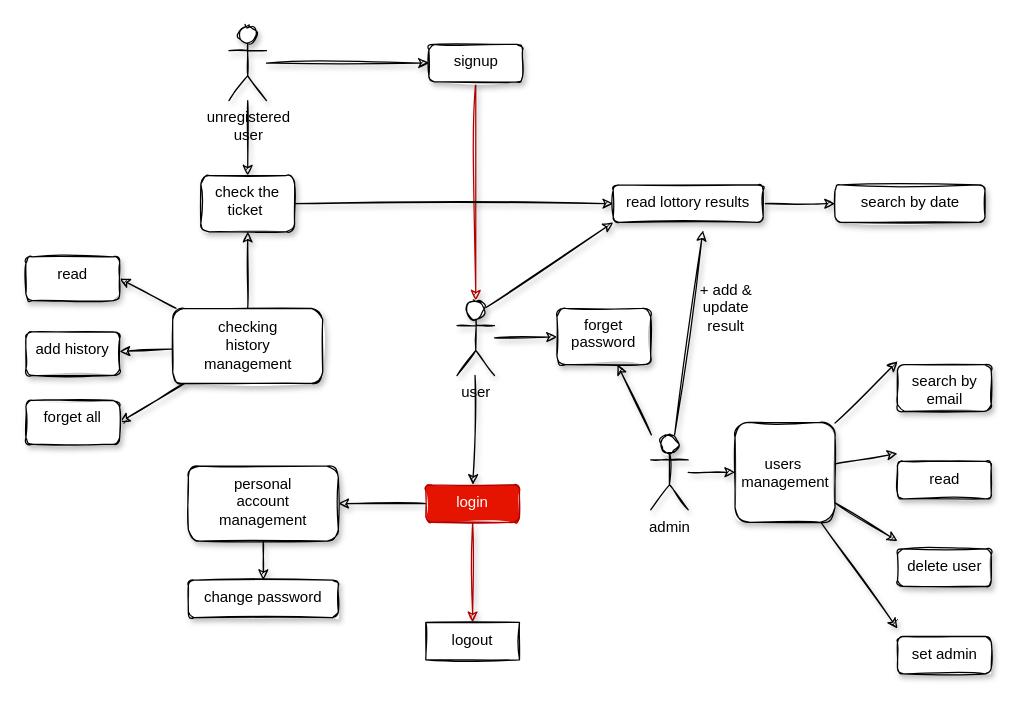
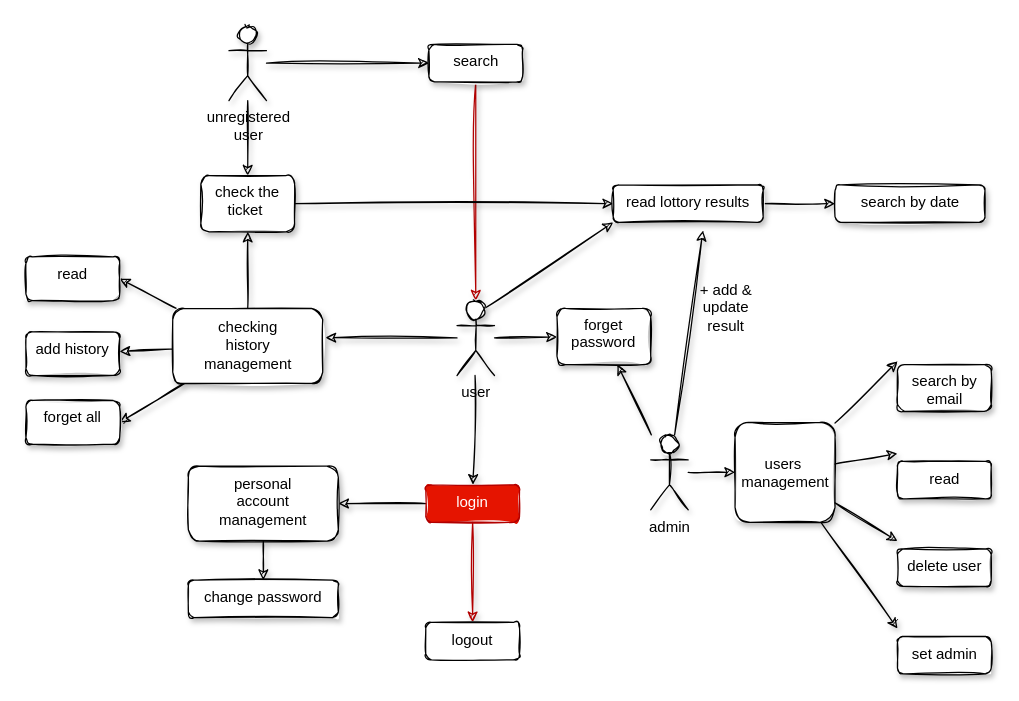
node "signup": label "signup" -> "search"
edge "user" -> "checking history management": added
node "logout": shape rectangle -> rounded rectangle
